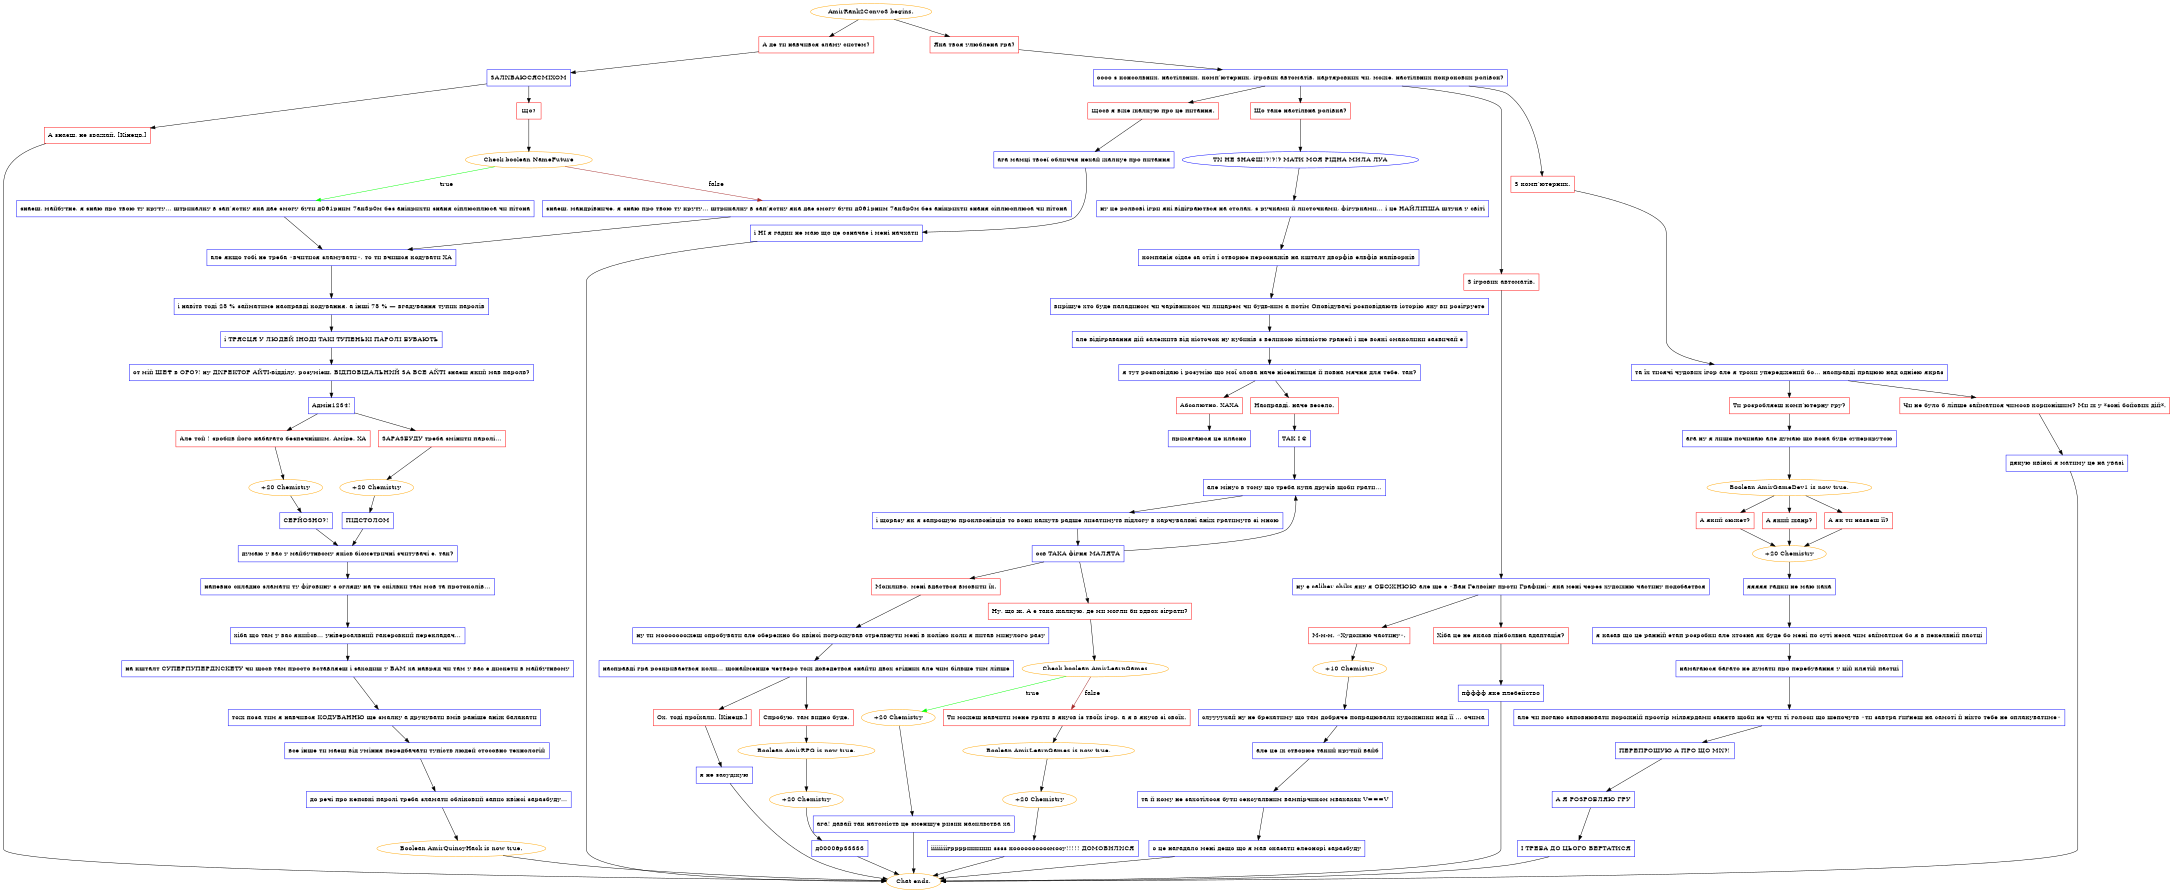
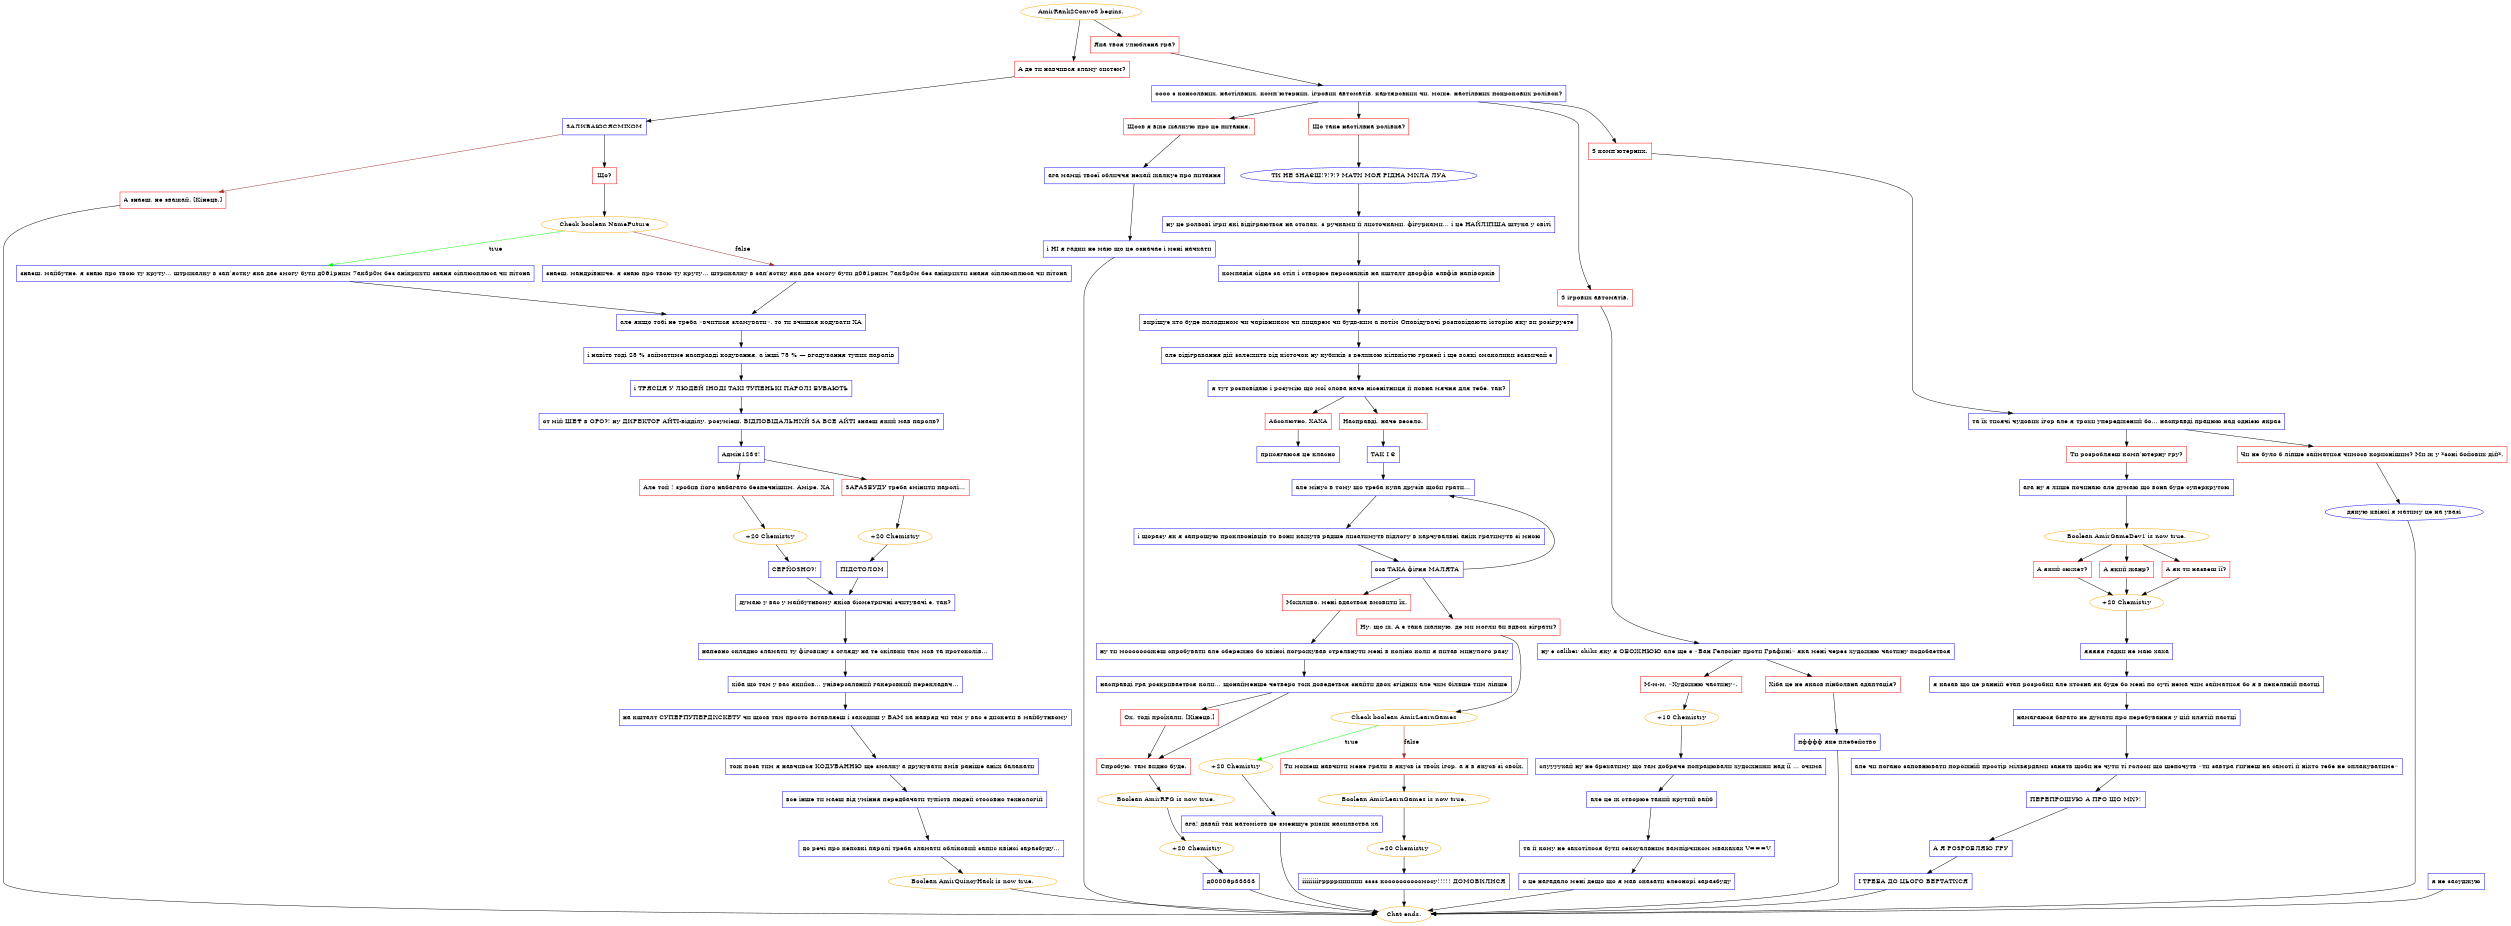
edge "ЗАЛИВАЮСЯСМІХОМ" -> "А знаєш, не зважай. [Кінець.]": color black -> brown
node "дякую квінсі я матиму це на увазі": shape box -> ellipse
edge "Ох, тоді проїхали. [Кінець.]" -> "я не засуджую": now "Ох, тоді проїхали. [Кінець.]" -> "Спробую, там видно буде."
